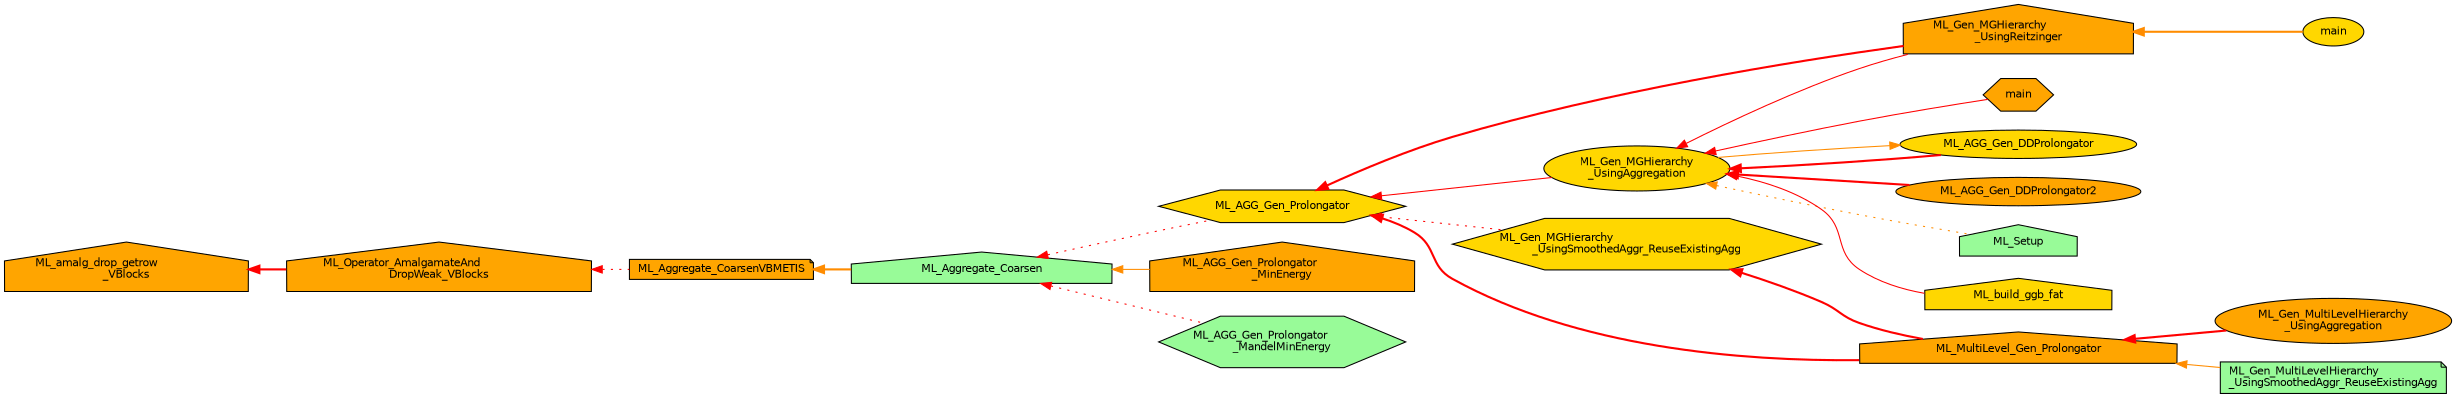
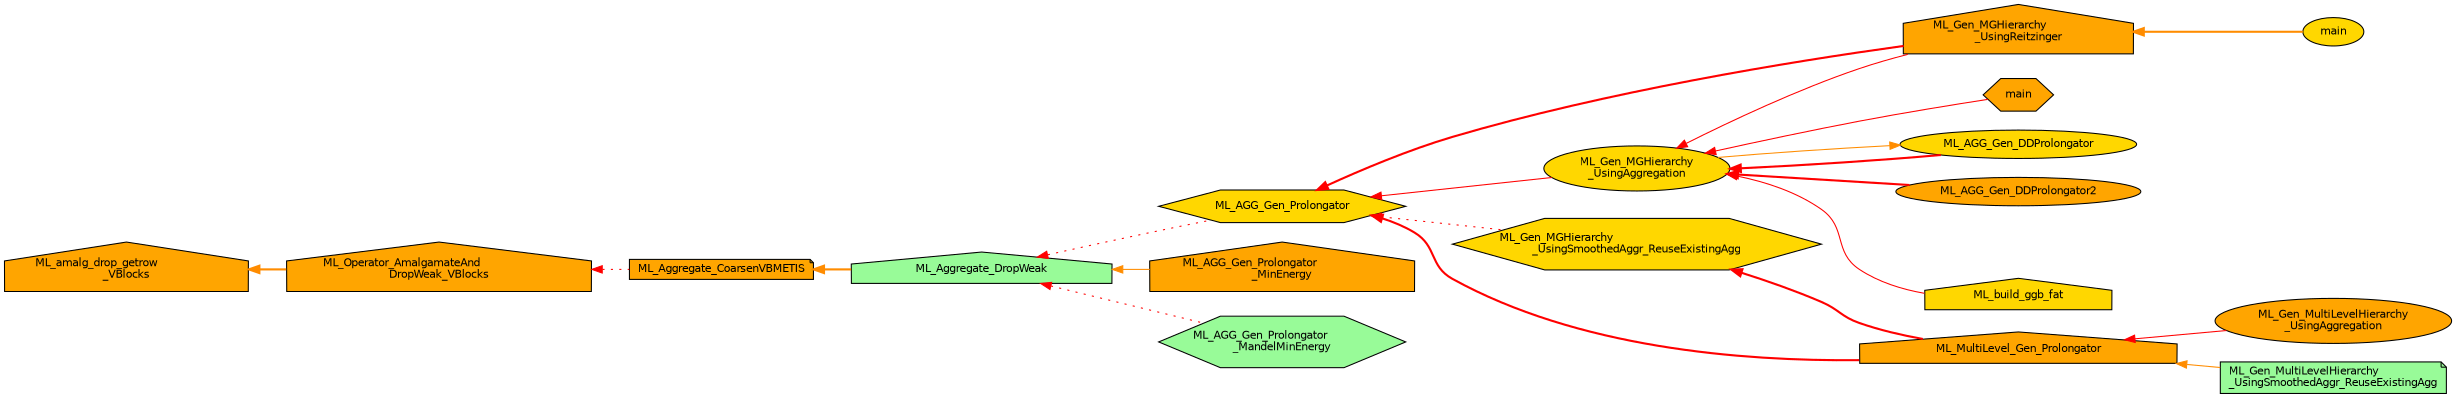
node "ML_Setup": removed
edge "ML_Operator_AmalgamateAnd DropWeak_VBlocks" -> "ML_amalg_drop_getrow _VBlocks": color red -> darkorange
node "ML_Aggregate_Coarsen": label "ML_Aggregate_Coarsen" -> "ML_Aggregate_DropWeak"
edge "ML_Gen_MultiLevelHierarchy _UsingAggregation" -> "ML_MultiLevel_Gen_Prolongator": style bold -> solid
